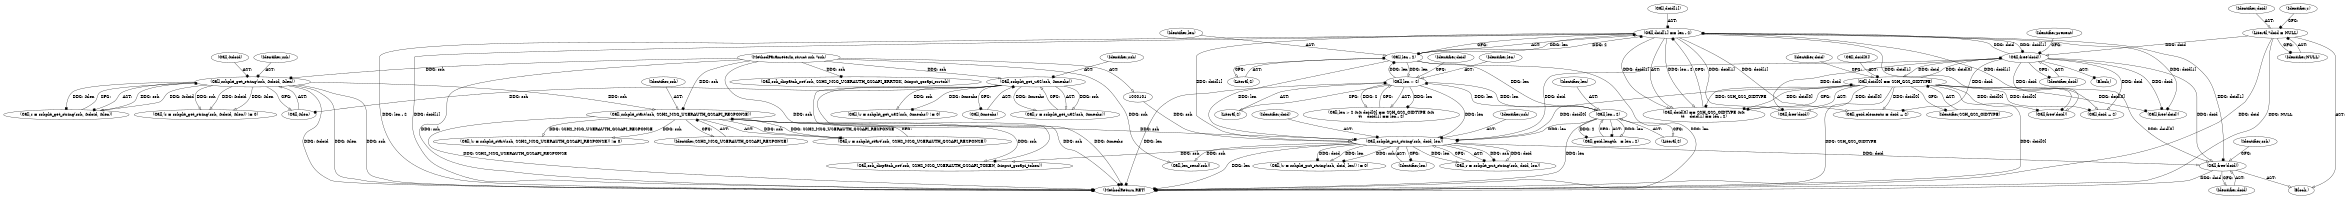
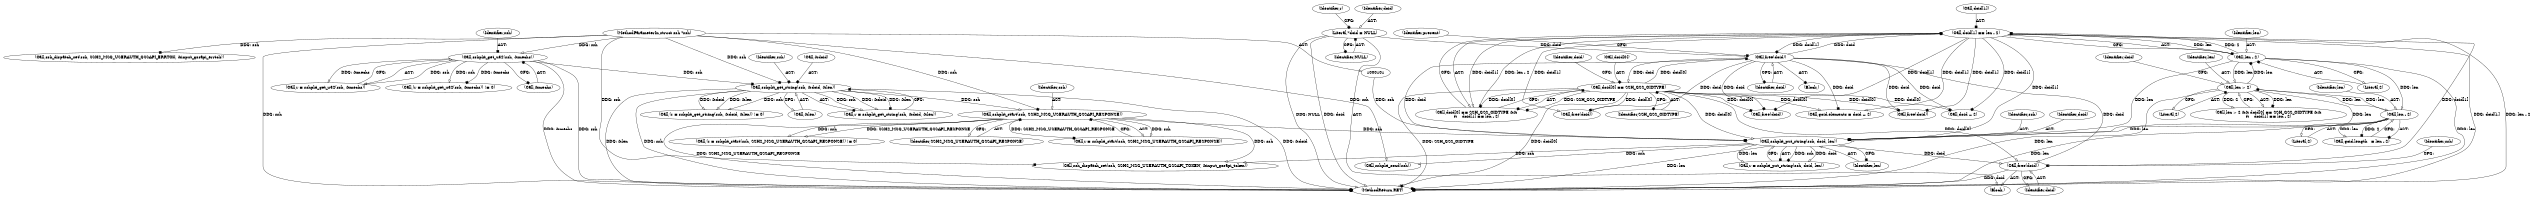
edge "(Call,doid[1] == len - 2)" -> "(Call,doid + 2)": arrowhead onormal -> box
edge "(Call,sshpkt_get_u32(ssh, &mechs))" -> "(Call,&len)": now "(Call,sshpkt_get_u32(ssh, &mechs))" -> "(Call,sshpkt_get_string(ssh, &doid, &len))"
node "(Call,len_send(ssh))": label "(Call,len_send(ssh))" -> "(Call,sshpkt_send(ssh))"
node "(Call,(r = sshpkt_put_string(ssh, doid, len)) != 0)": removed
